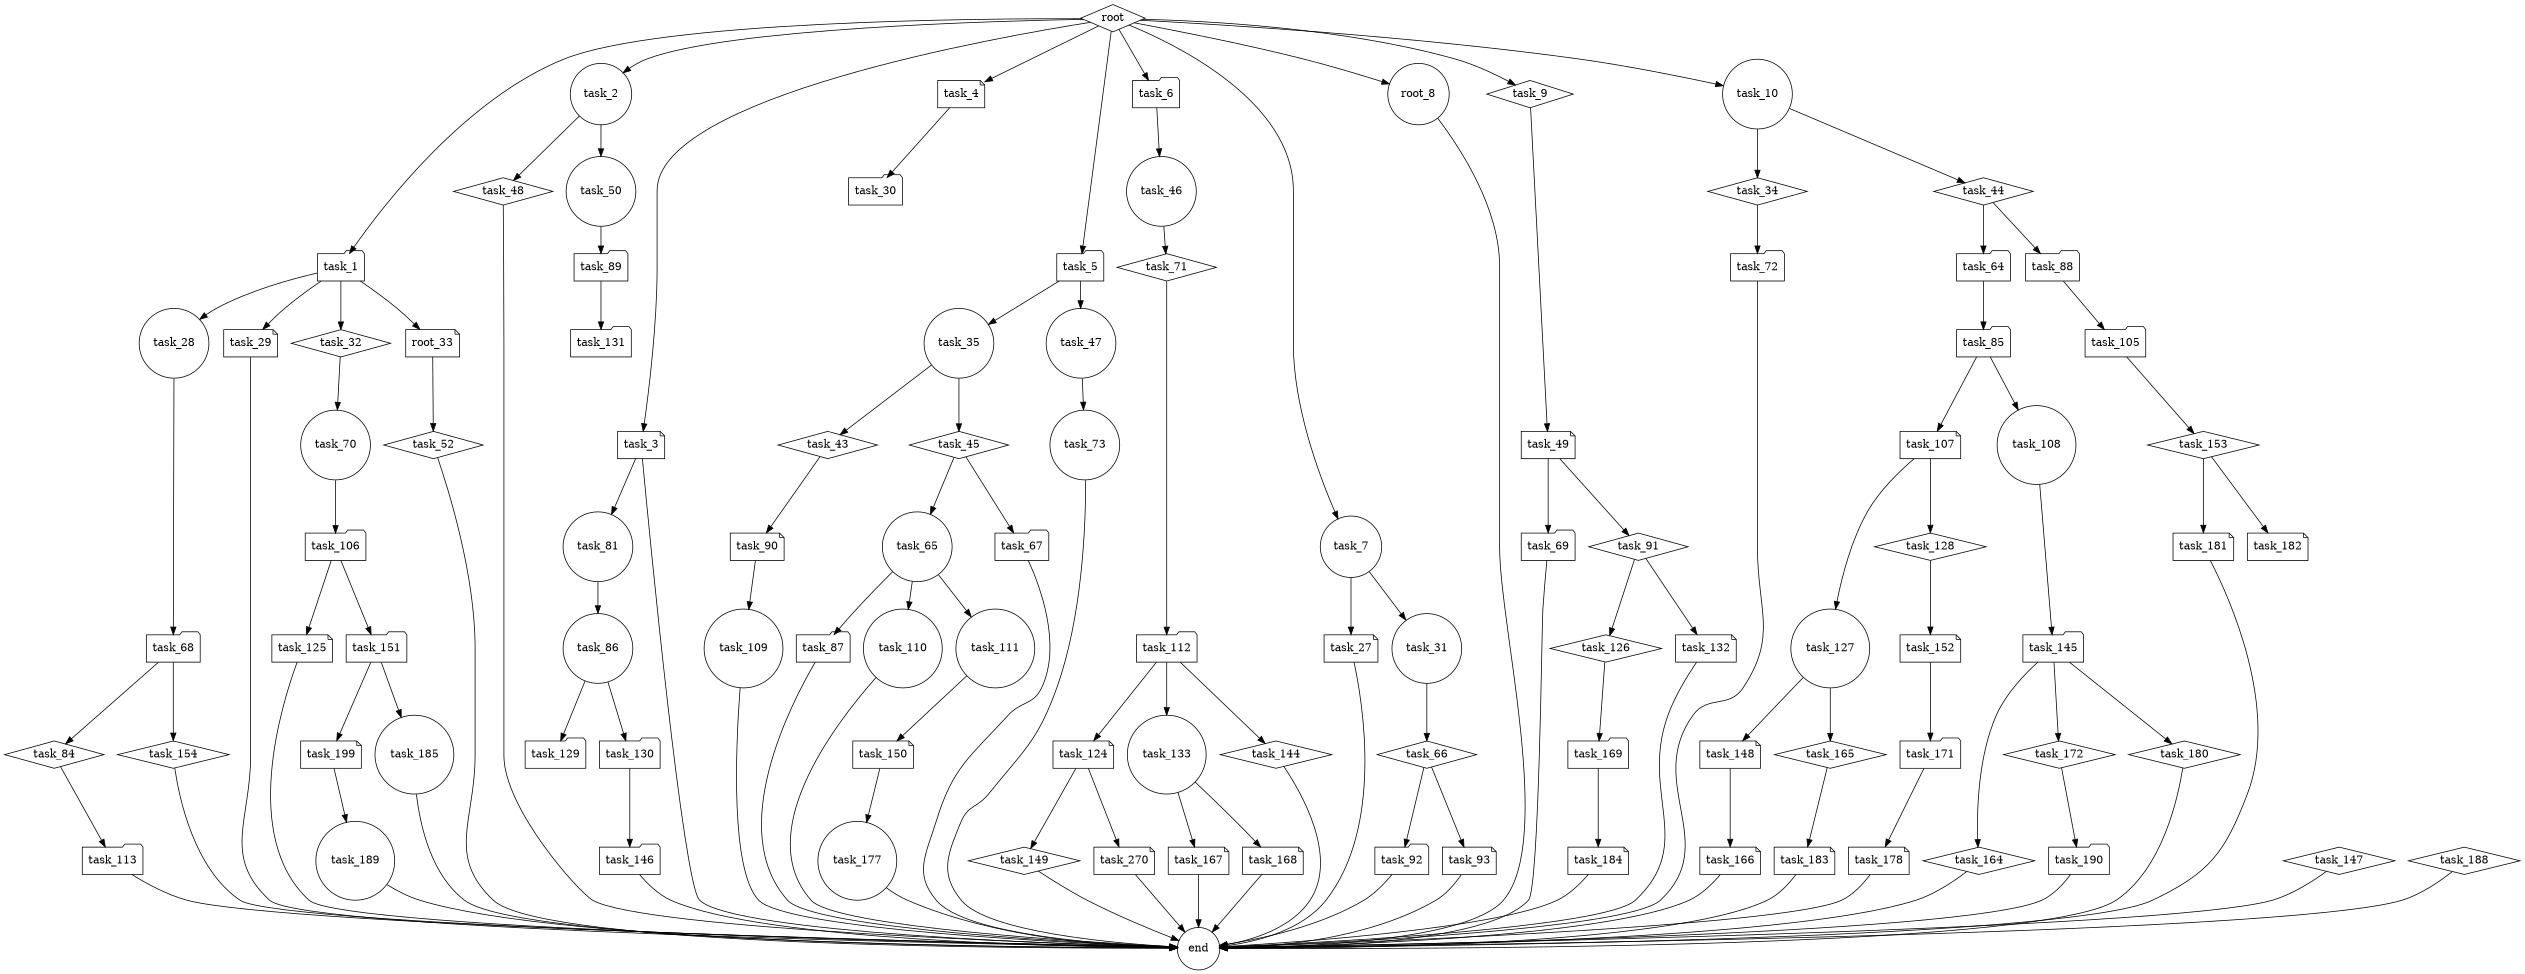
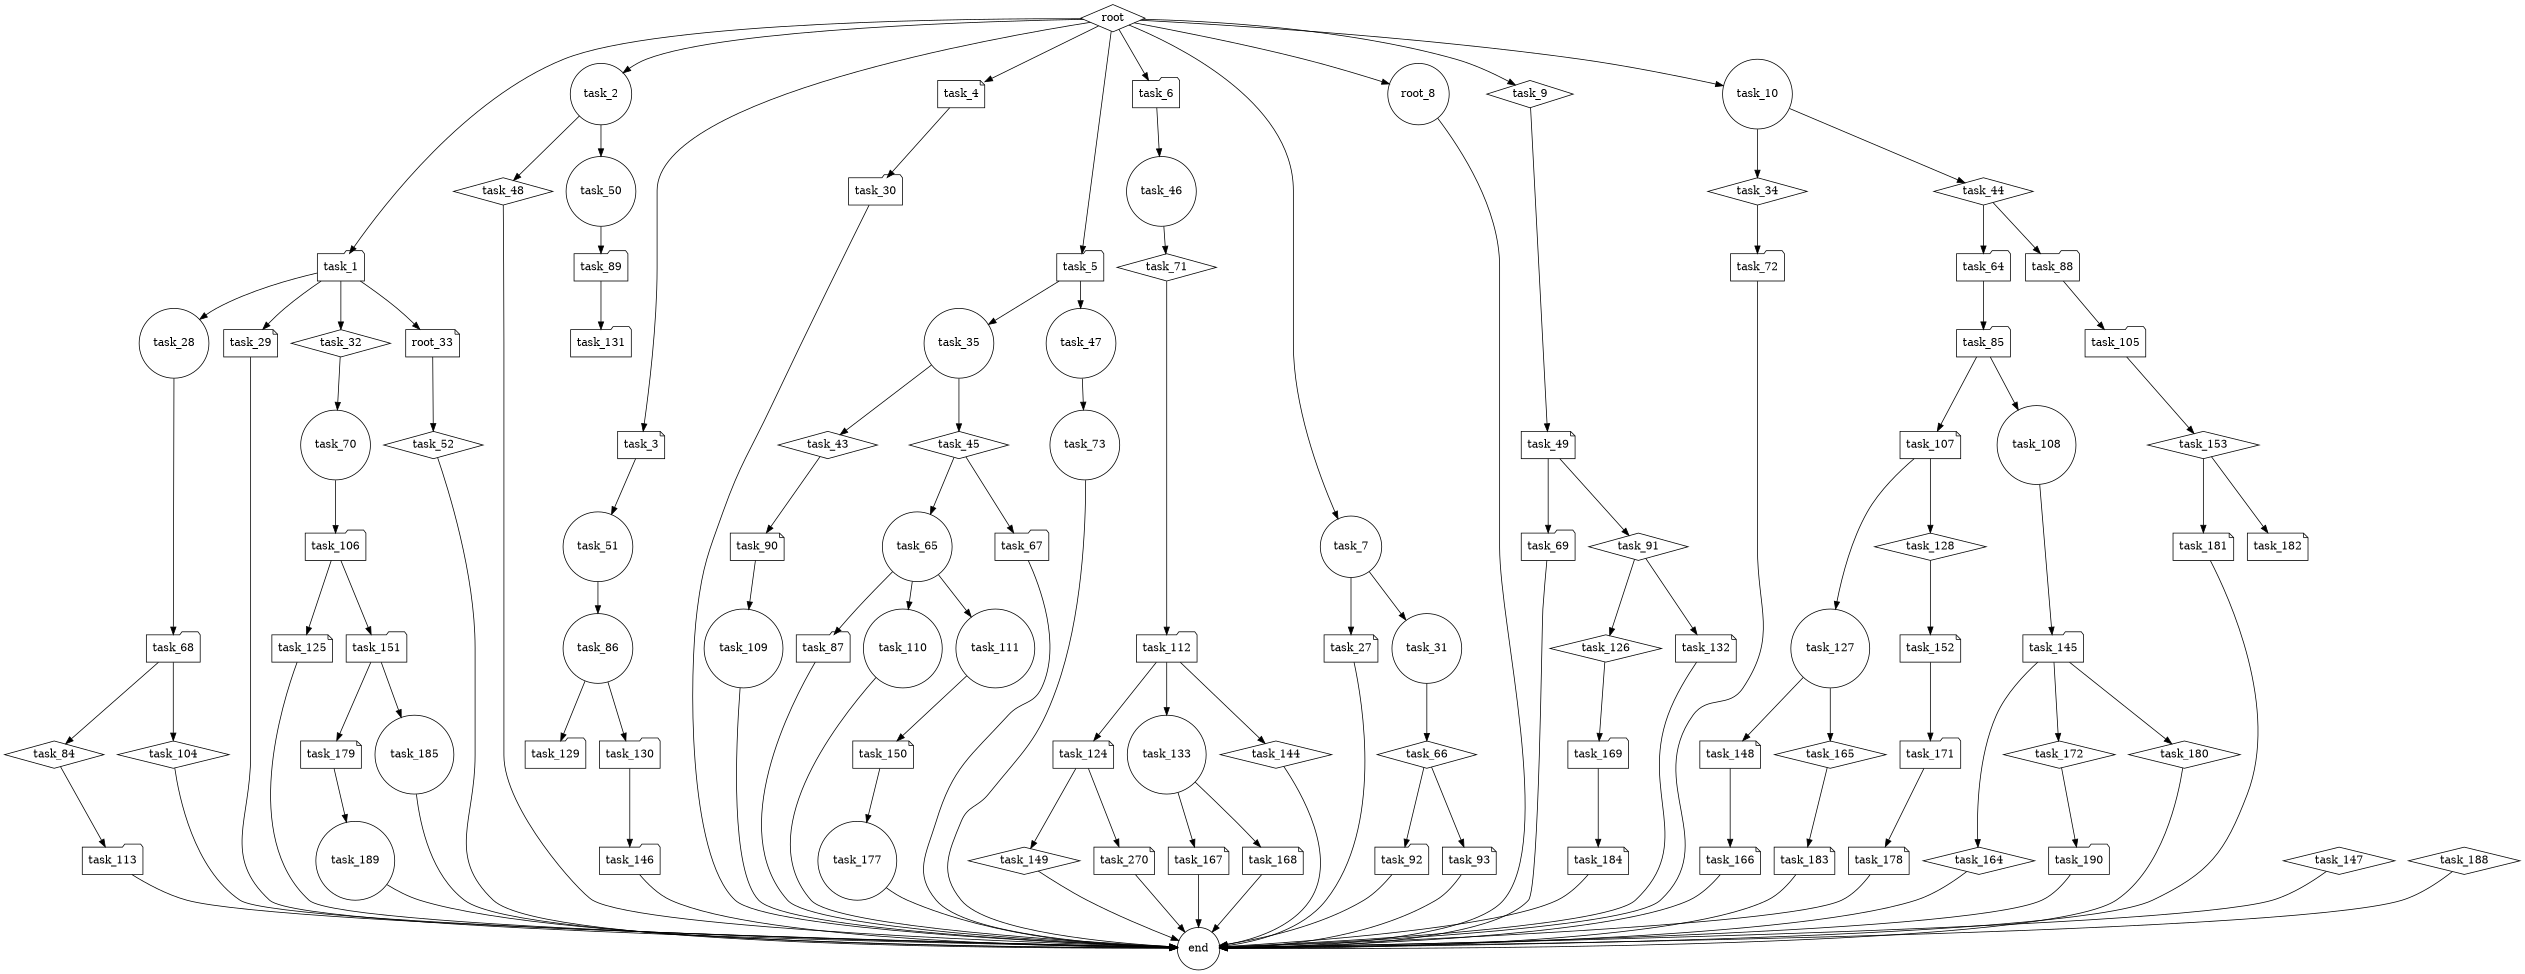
node "task_81": label "task_81" -> "task_51"
node "task_154": label "task_154" -> "task_104"
node "task_199": label "task_199" -> "task_179"
edge "task_3" -> "end": now "task_30" -> "end"
